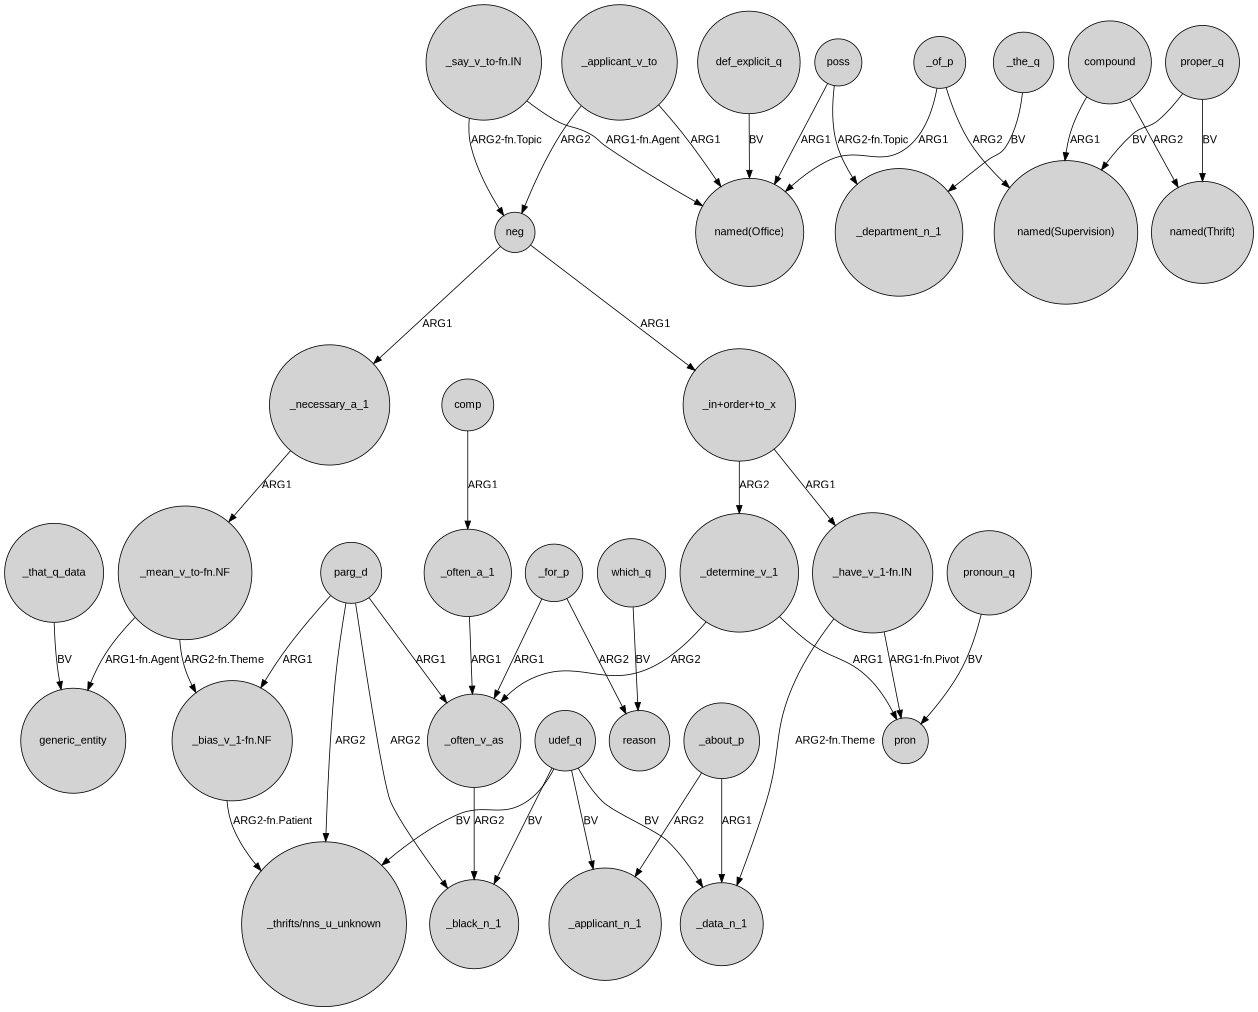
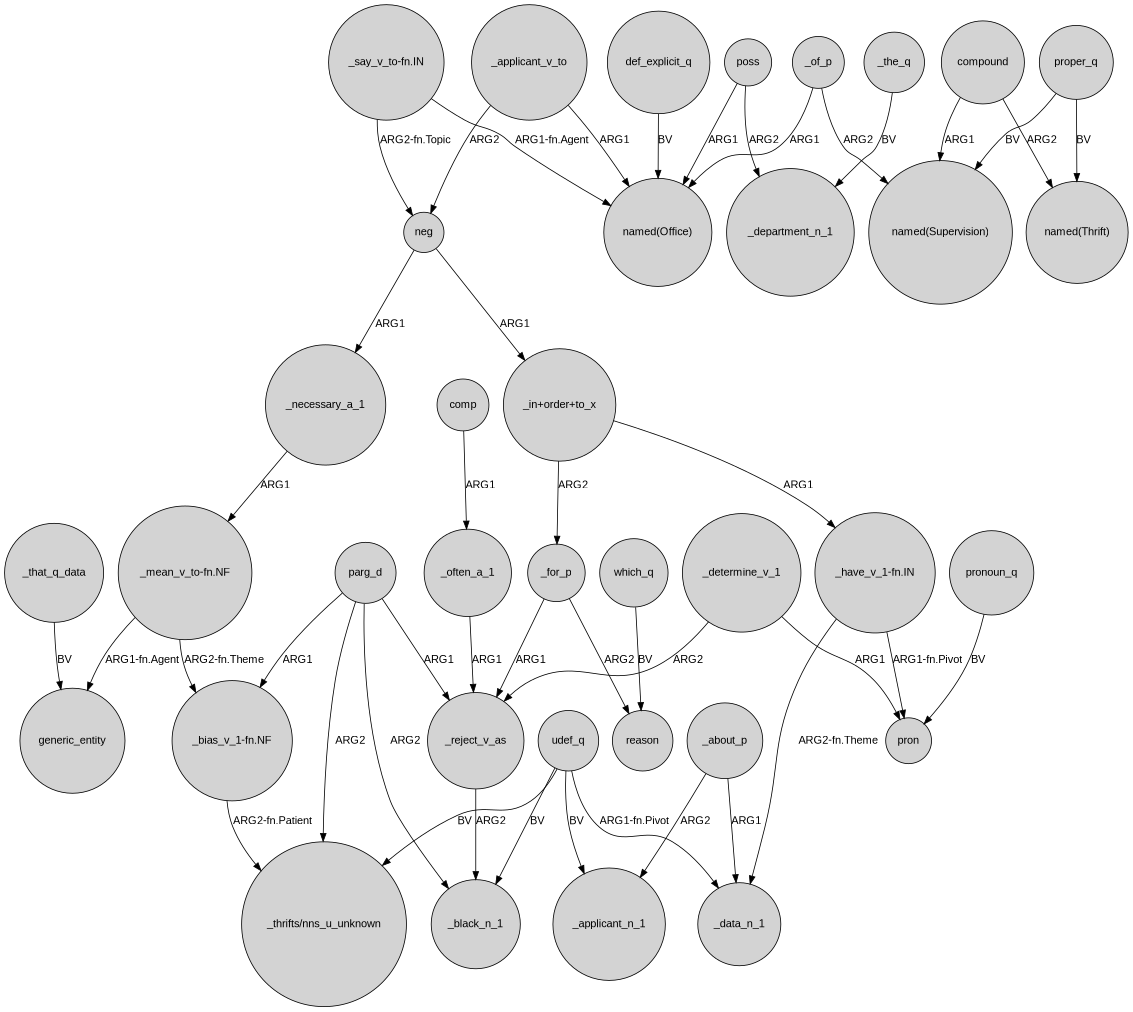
edge "poss" -> "_department_n_1": label "ARG2-fn.Topic" -> "ARG2"
edge "_in+order+to_x" -> "_determine_v_1": now "_in+order+to_x" -> "_for_p"
node "_often_v_as": label "_often_v_as" -> "_reject_v_as"
edge "udef_q" -> "_data_n_1": label "BV" -> "ARG1-fn.Pivot"
